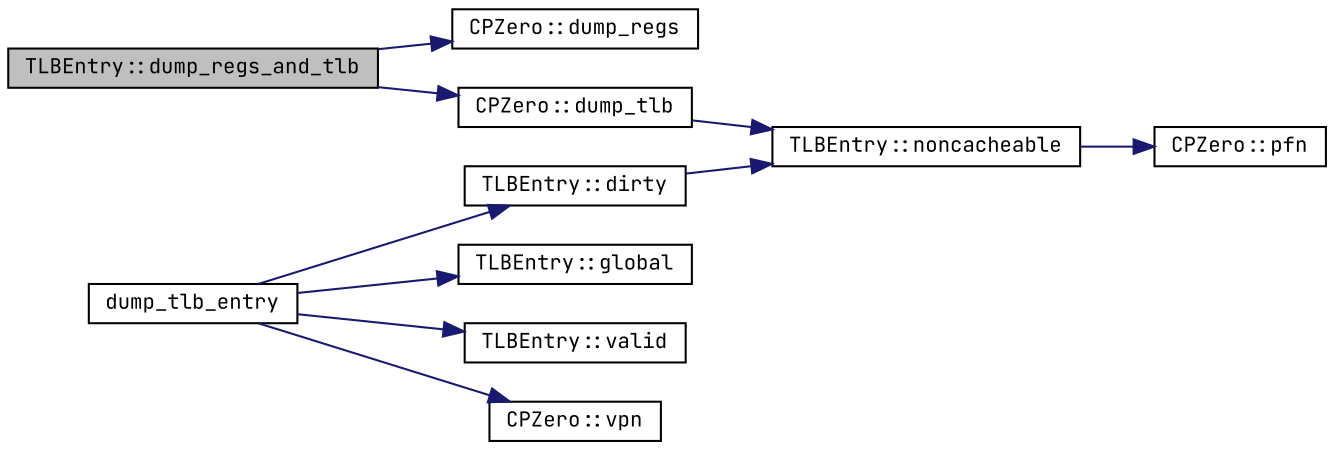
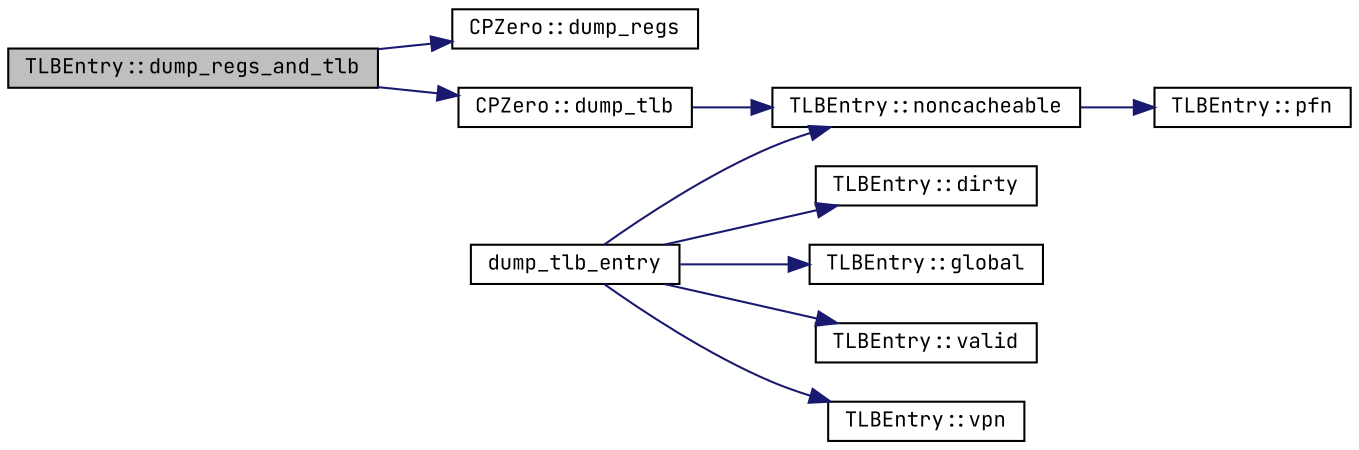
node "CPZero::pfn": label "CPZero::pfn" -> "TLBEntry::pfn"
edge "TLBEntry::dirty" -> "TLBEntry::noncacheable": now "dump_tlb_entry" -> "TLBEntry::noncacheable"
node "CPZero::vpn": label "CPZero::vpn" -> "TLBEntry::vpn"
